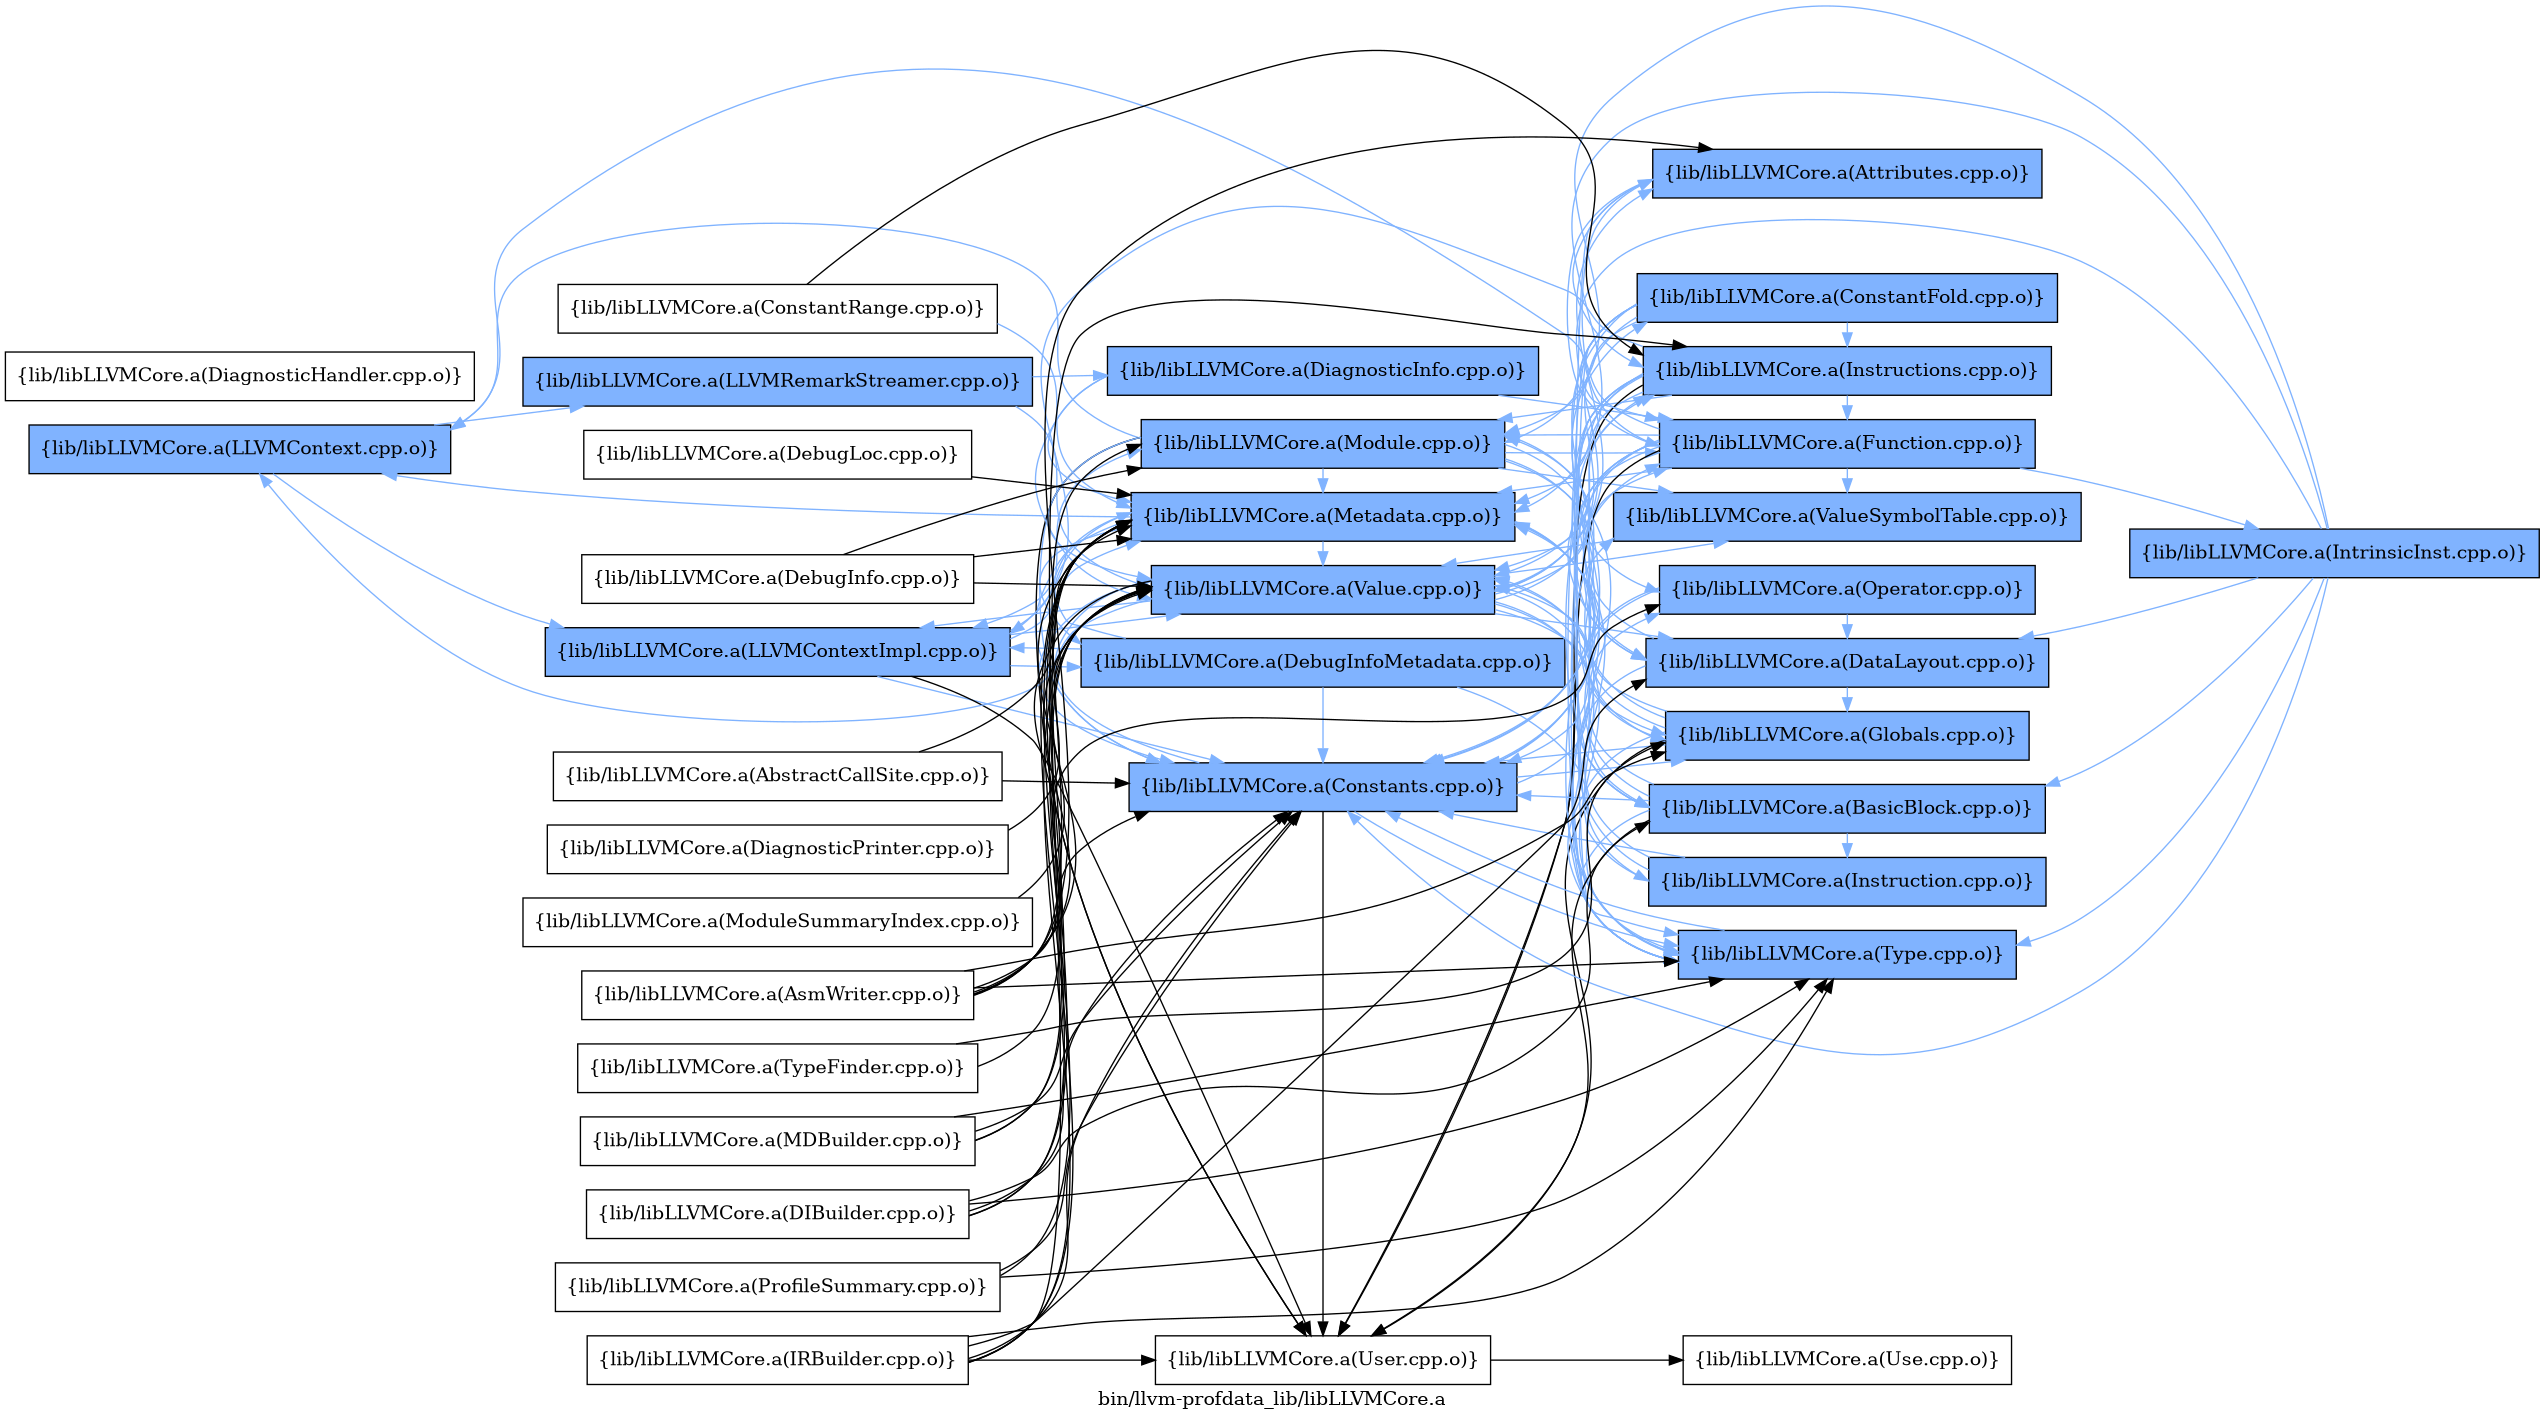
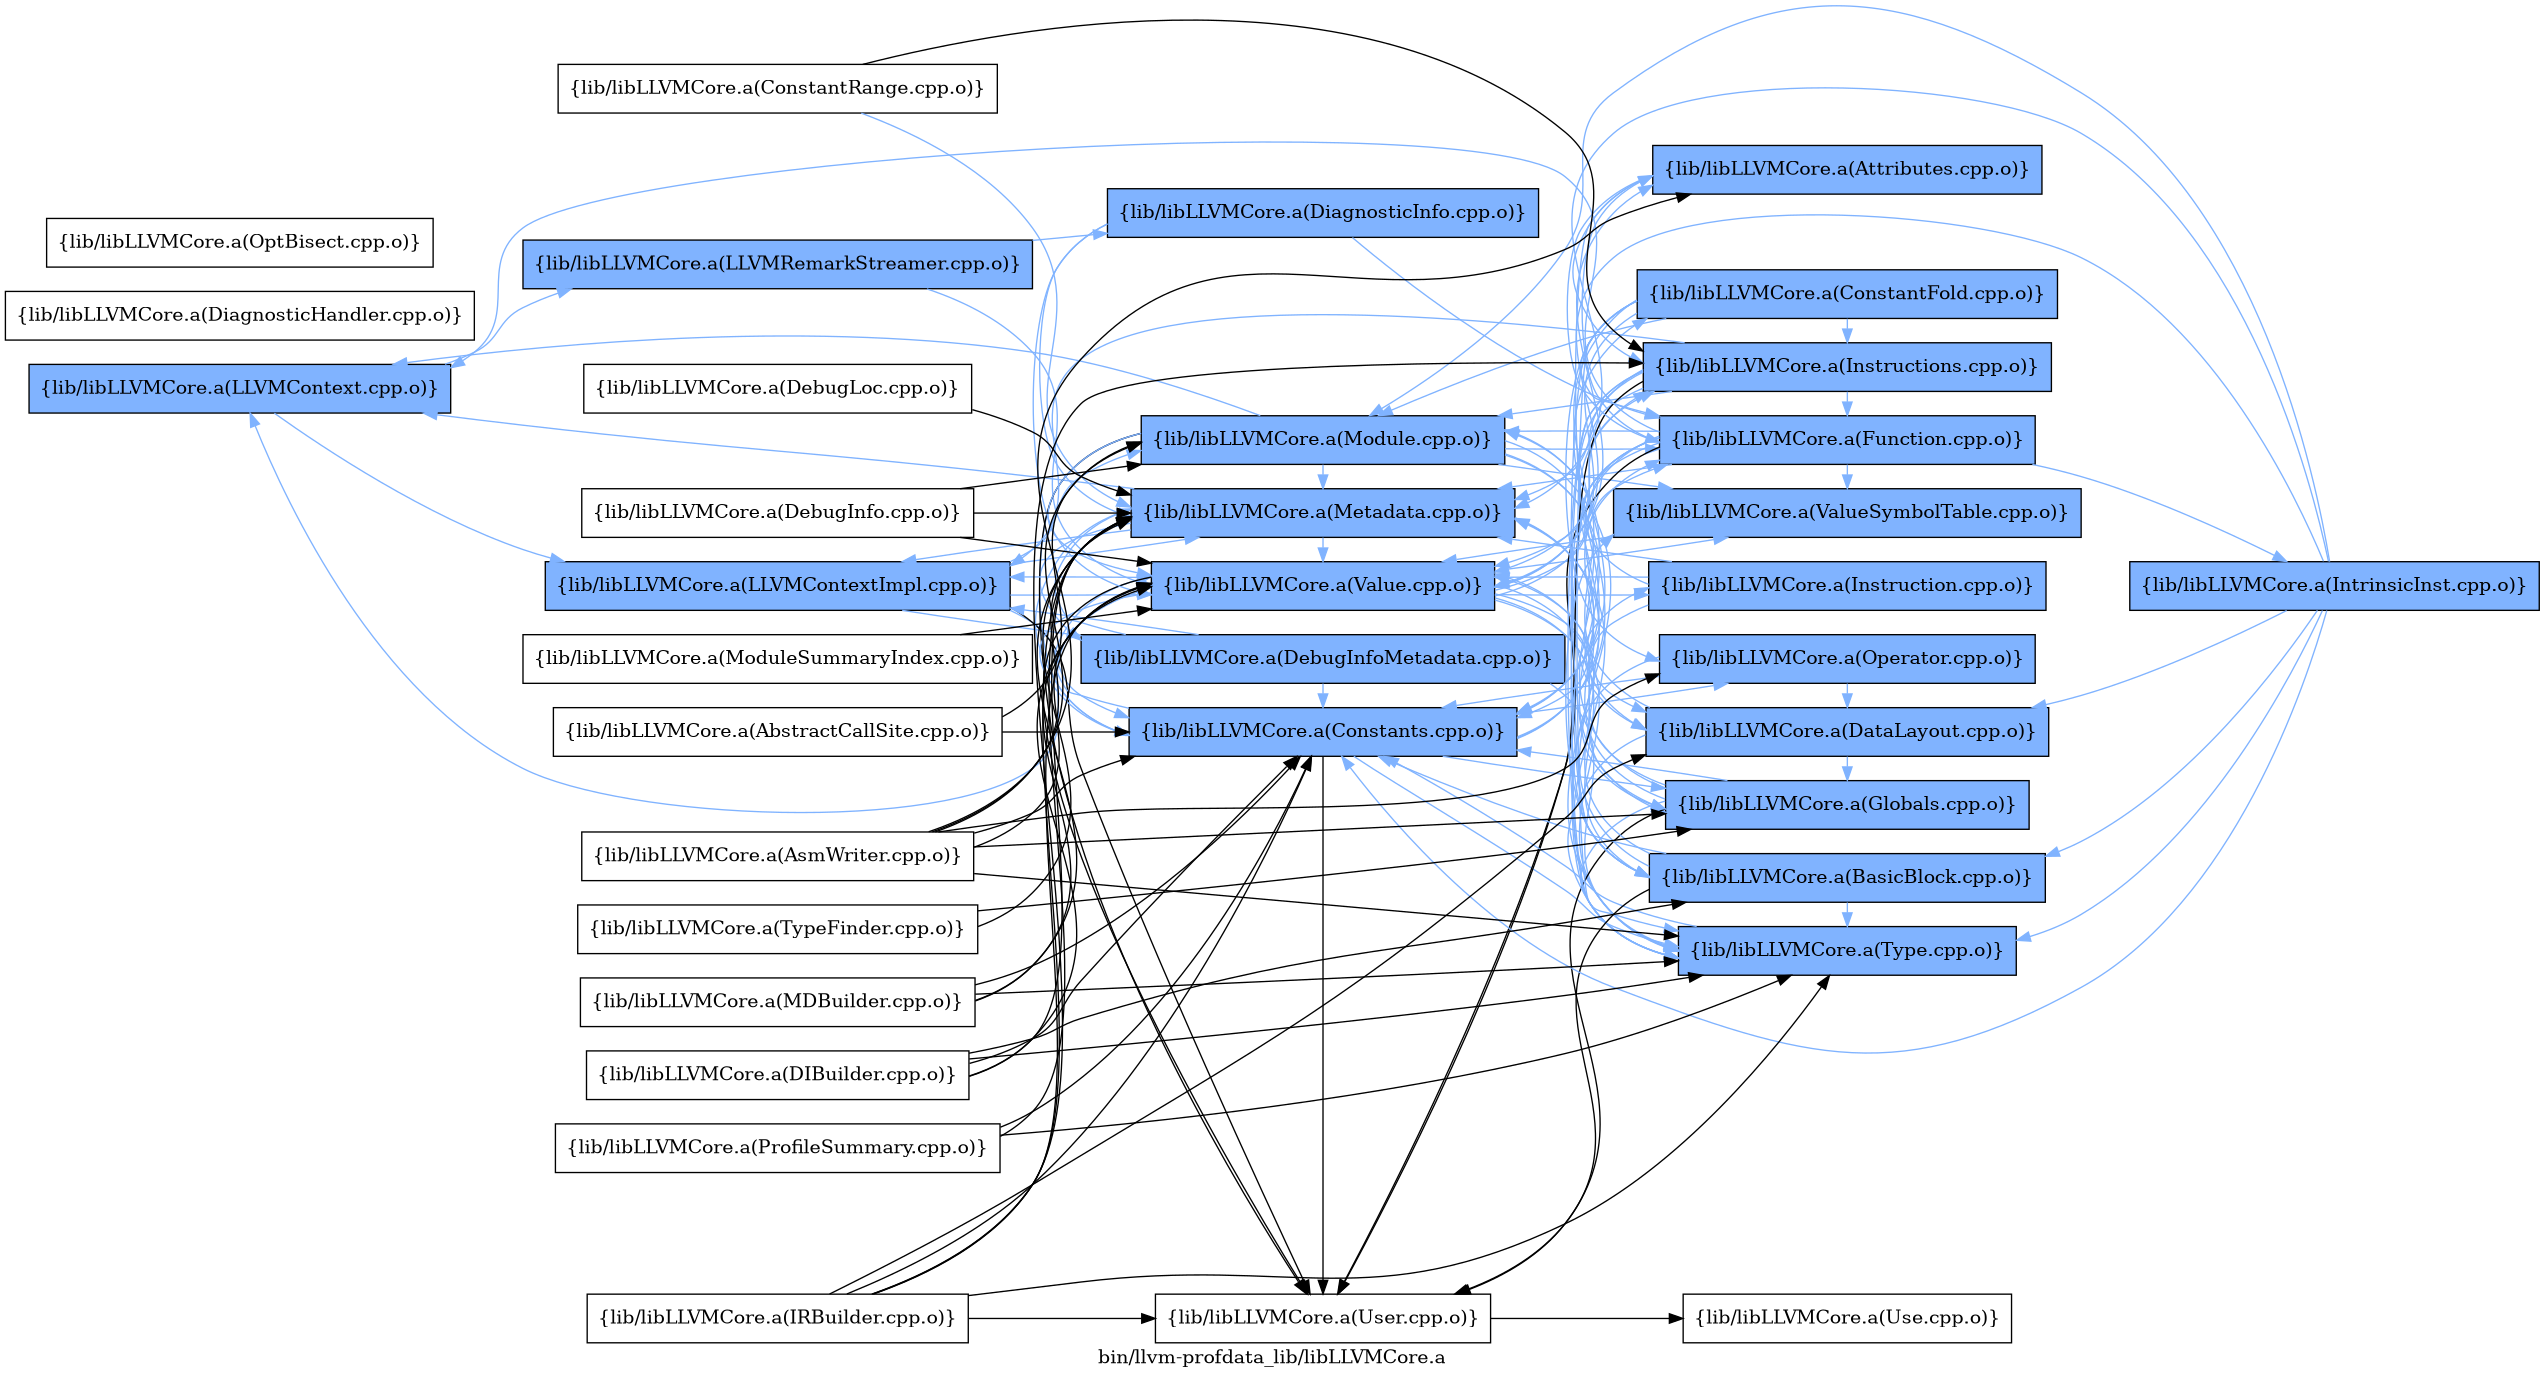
node "{lib/libLLVMCore.a(OptBisect.cpp.o)}": added
edge "{lib/libLLVMCore.a(Instructions.cpp.o)}" -> "{lib/libLLVMCore.a(DataLayout.cpp.o)}": removed
edge "{lib/libLLVMCore.a(AbstractCallSite.cpp.o)}" -> "{lib/libLLVMCore.a(Metadata.cpp.o)}": now "{lib/libLLVMCore.a(AbstractCallSite.cpp.o)}" -> "{lib/libLLVMCore.a(Module.cpp.o)}"
node "{lib/libLLVMCore.a(DiagnosticPrinter.cpp.o)}": removed
